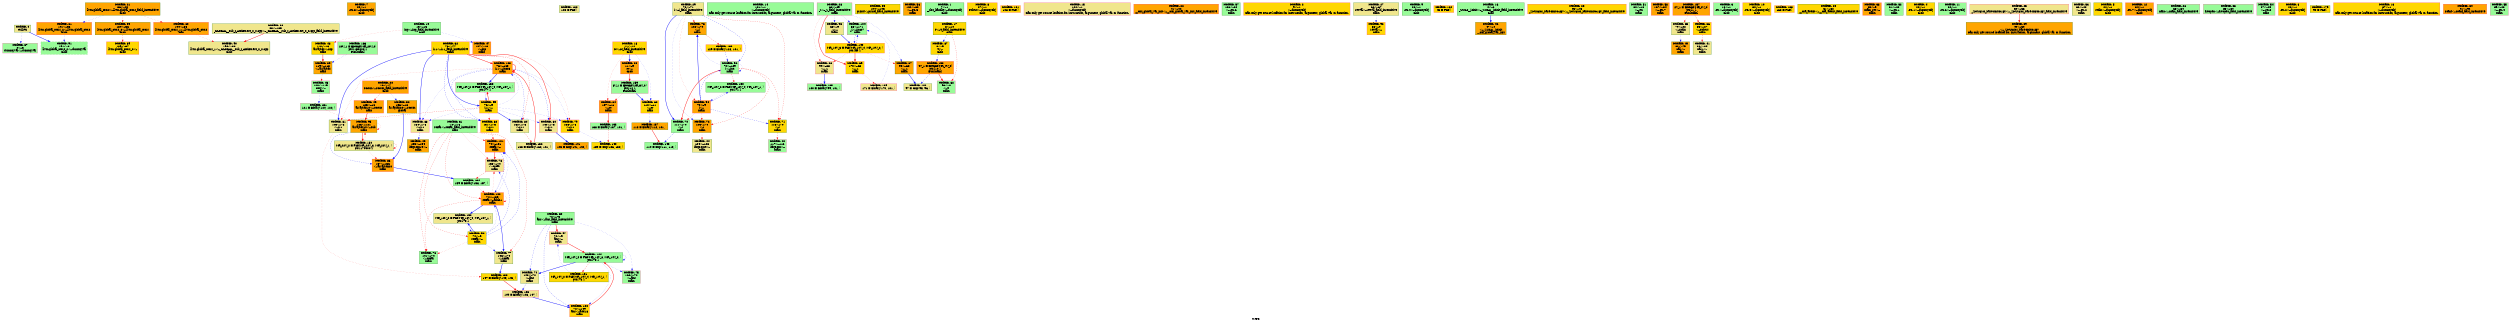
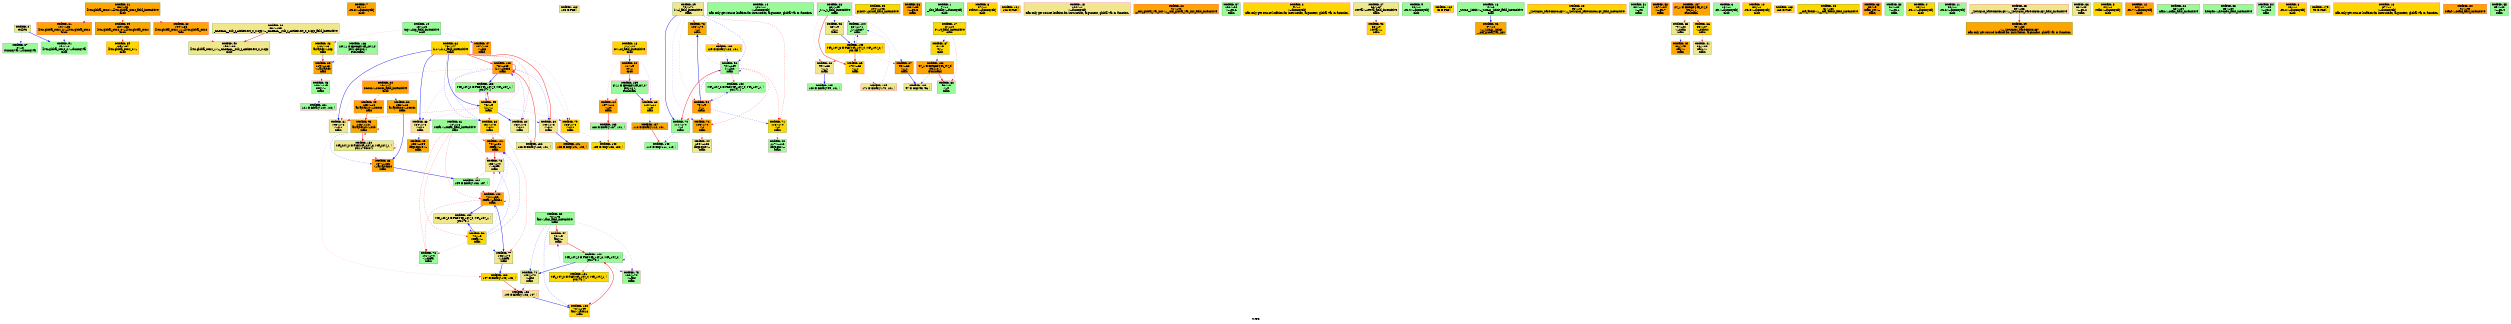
node "NodeID: 55": color deeppink -> darkgreen
node "NodeID: 50": text "global" -> "main"
